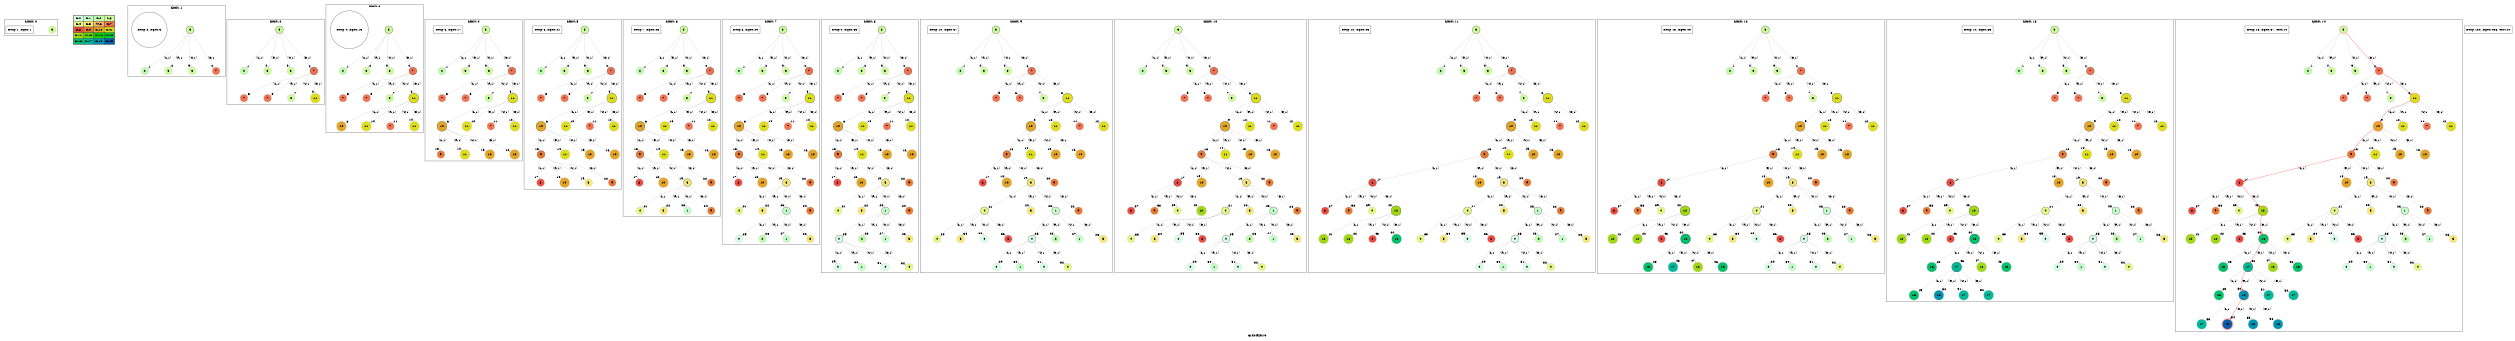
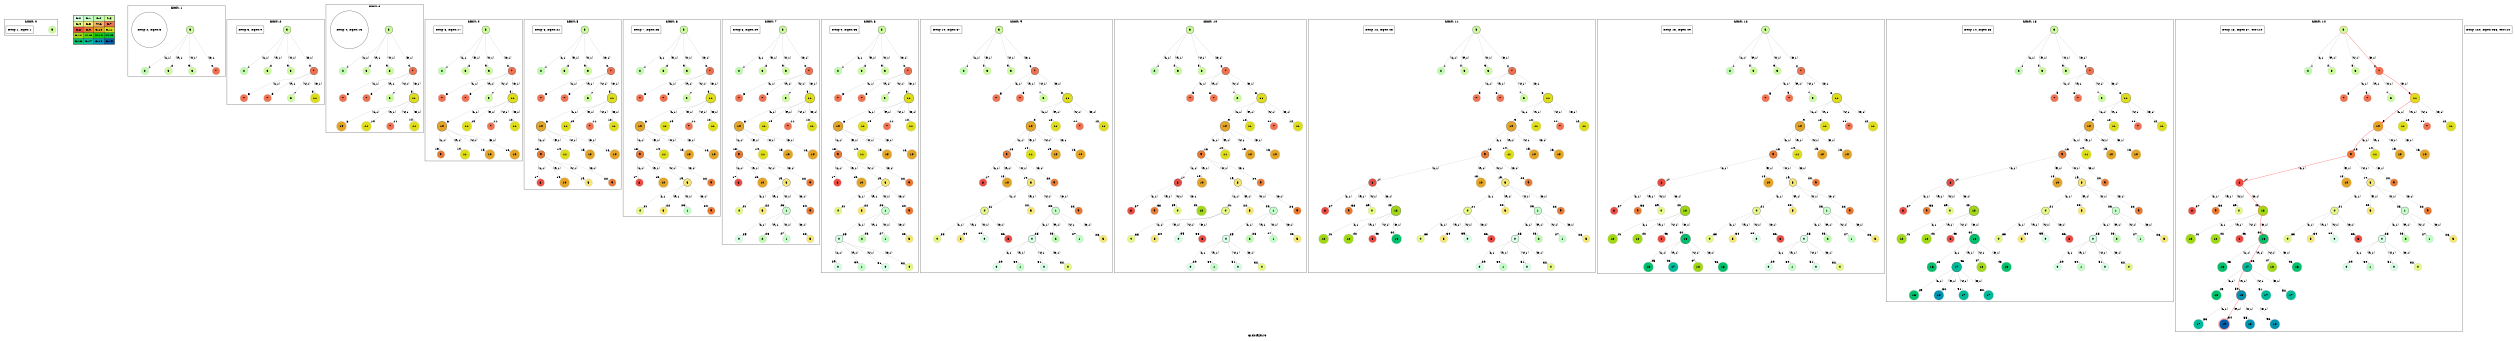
node "C:0": text "C:41" -> "C:11"
node "#exp 3, #gen 9": added
